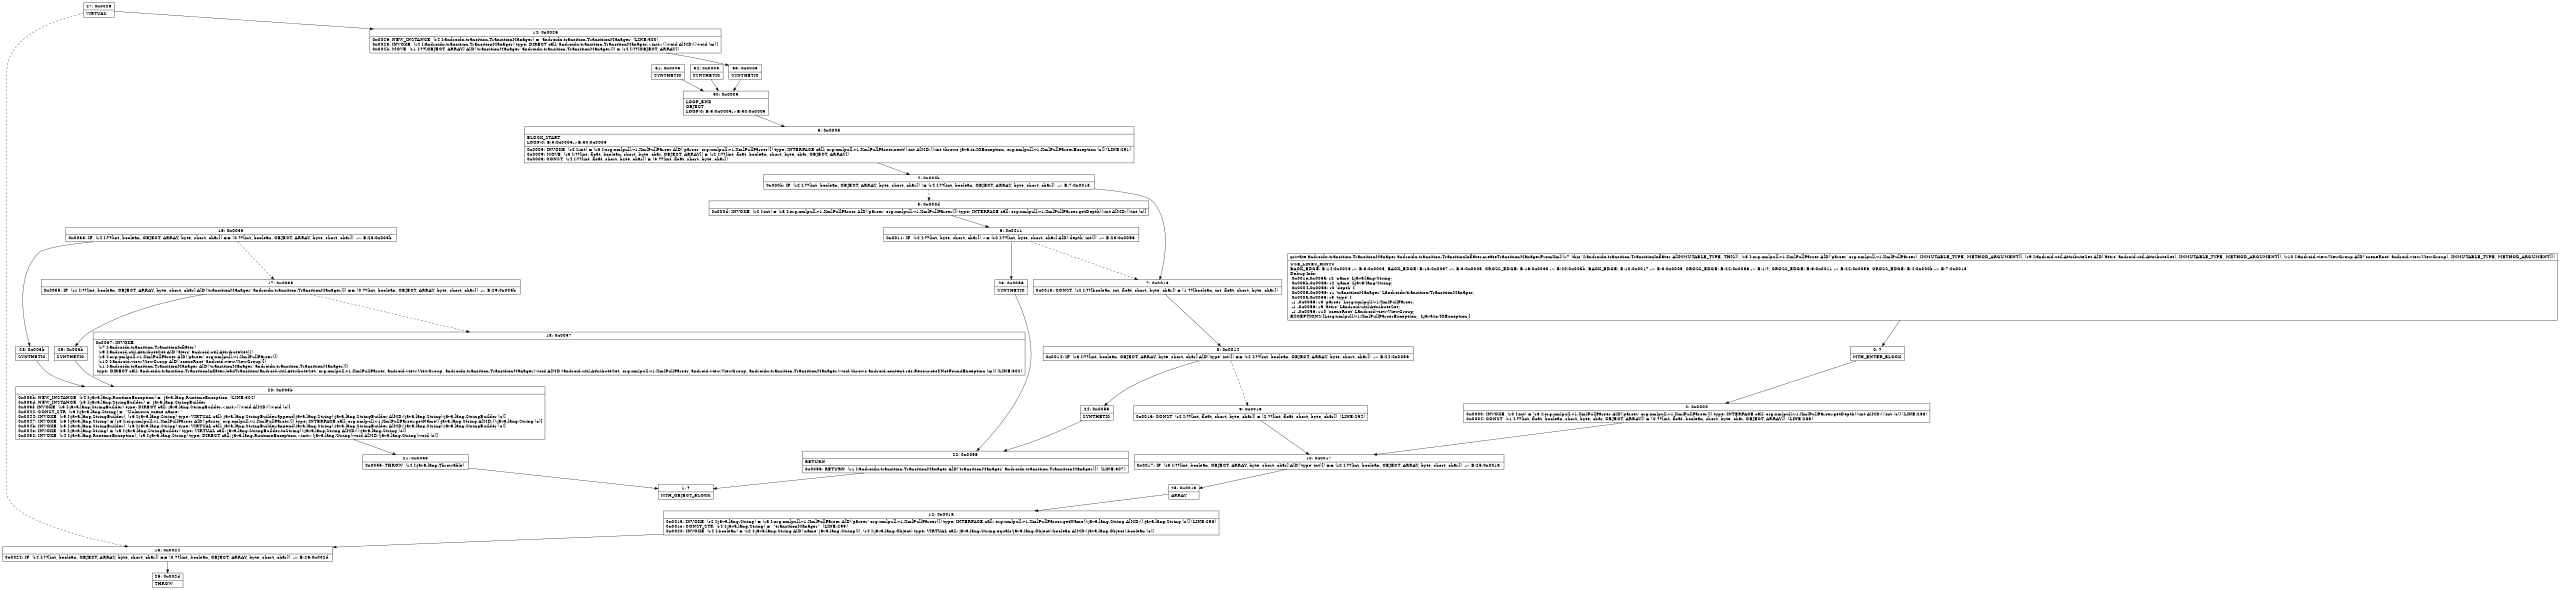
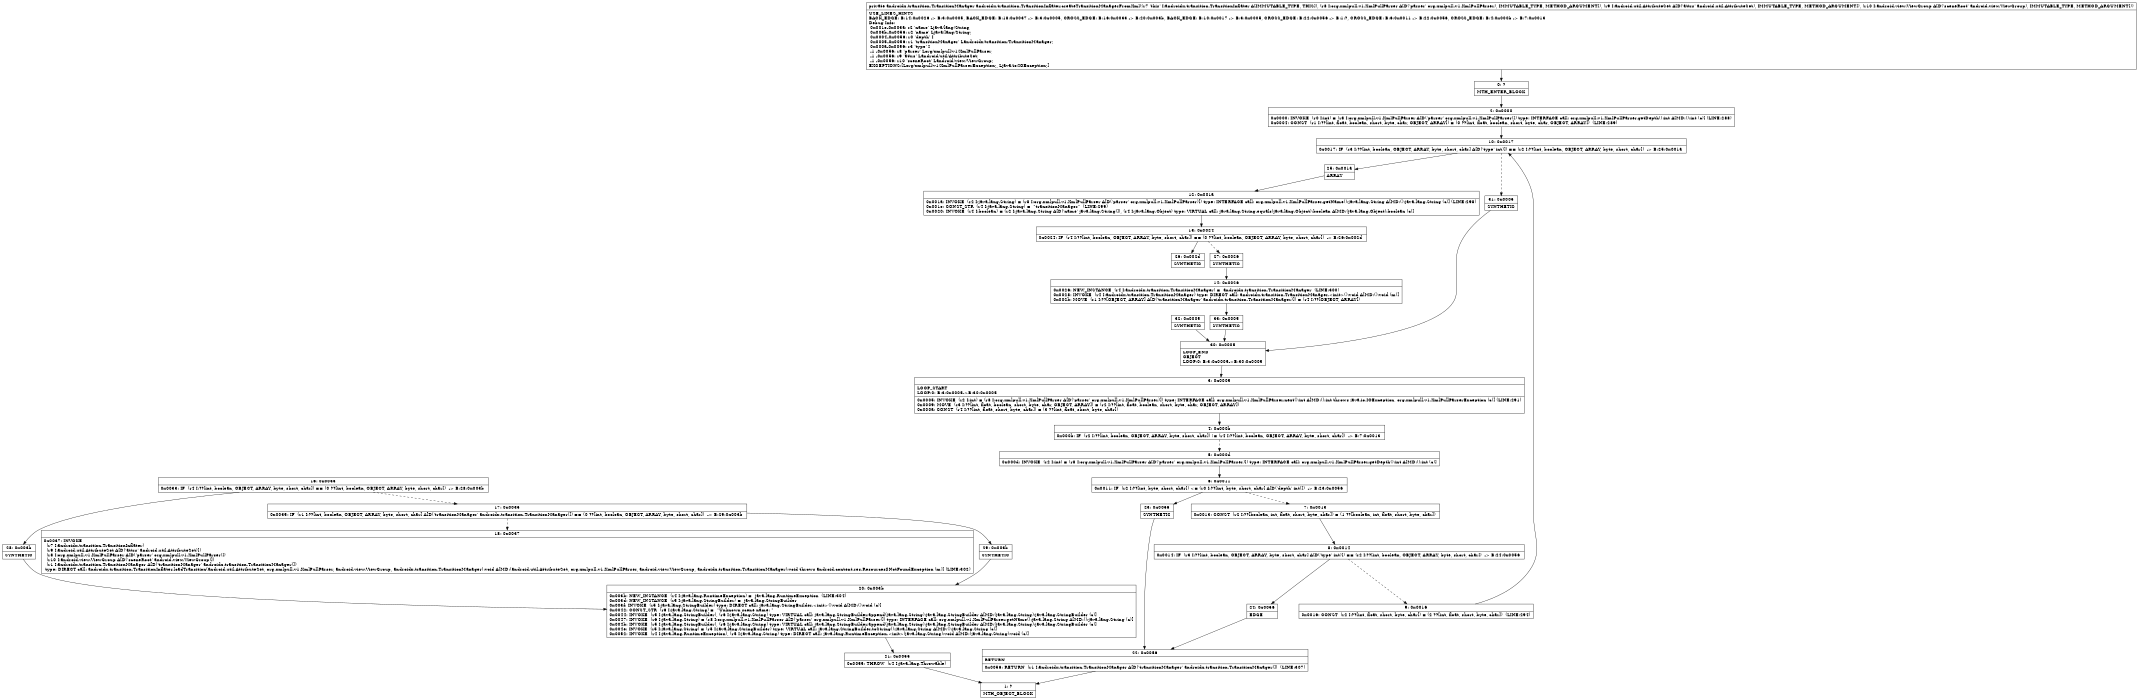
node "27: 0x0026": text "VIRTUAL" -> "SYNTHETIC"
node "3: 0x0005": text "BLOCK_START" -> "LOOP_START"
edge "10: 0x0017" -> "31: 0x0005": added
edge "4: 0x000b" -> "7: 0x0013": removed
edge "27: 0x0026" -> "13: 0x0024": reversed
node "24: 0x0056": text "SYNTHETIC" -> "EDGE"
node "26: 0x002d": text "THROW" -> "SYNTHETIC"
